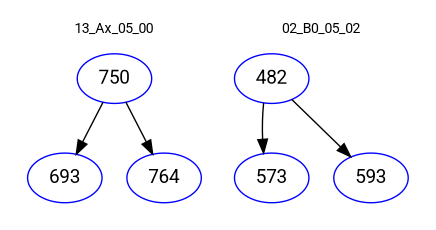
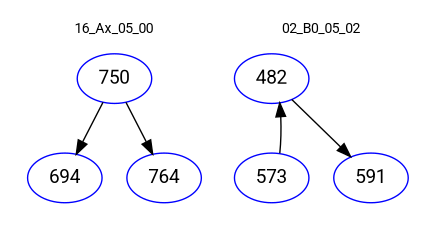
cluster "13_Ax_05_00": label "13_Ax_05_00" -> "16_Ax_05_00"
edge "482" -> "573": reversed
node "693": label "693" -> "694"
node "593": label "593" -> "591"
